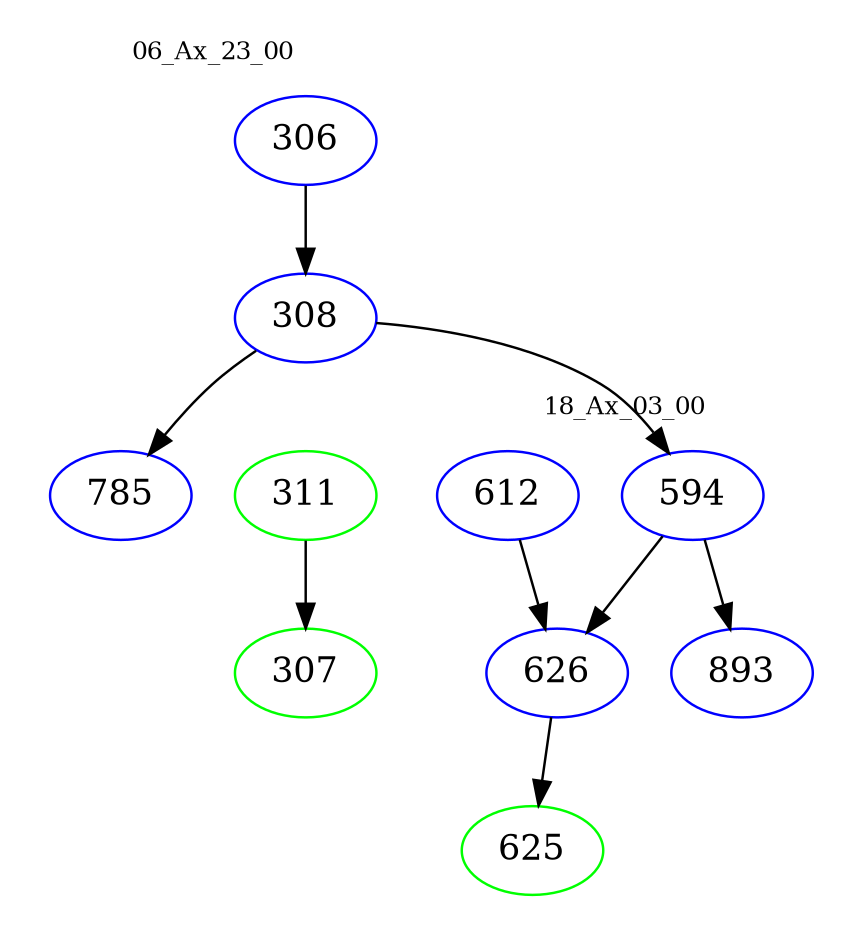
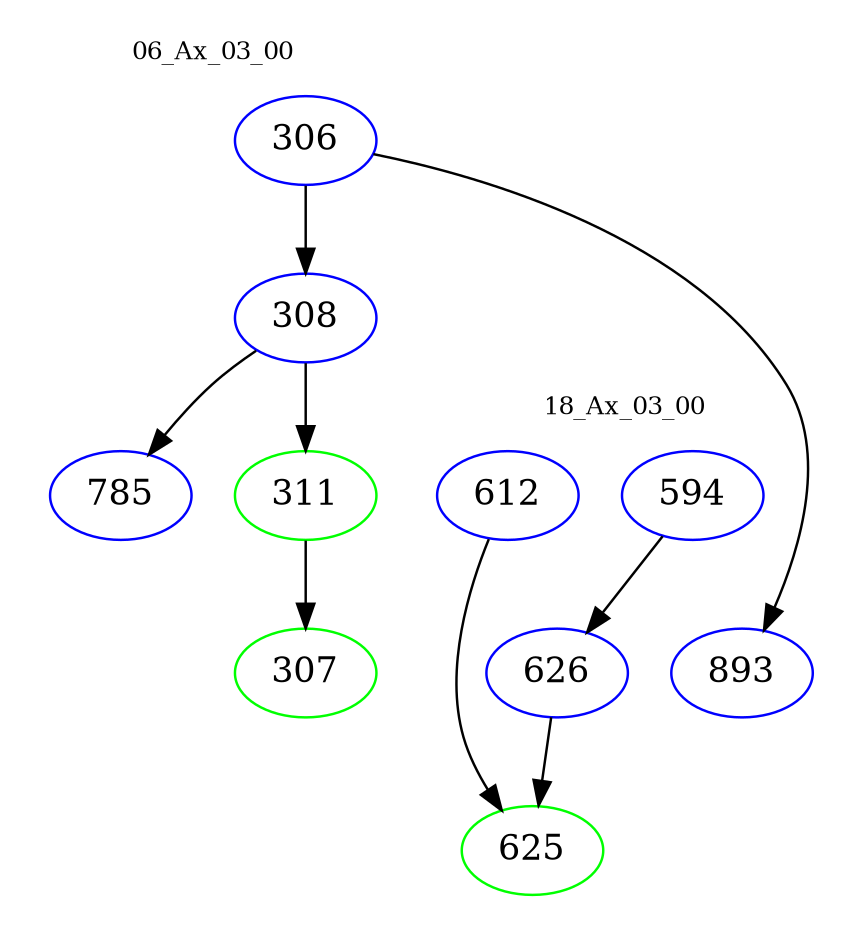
cluster "06_Ax_23_00": label "06_Ax_23_00" -> "06_Ax_03_00"
edge "308" -> "594": now "308" -> "311"
edge "612" -> "626": now "612" -> "625"
edge "594" -> "893": now "306" -> "893"
